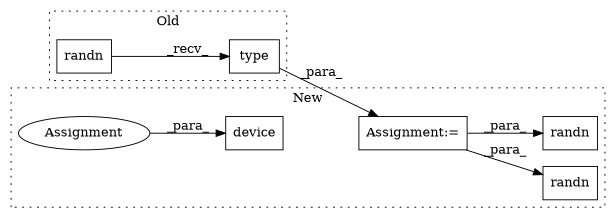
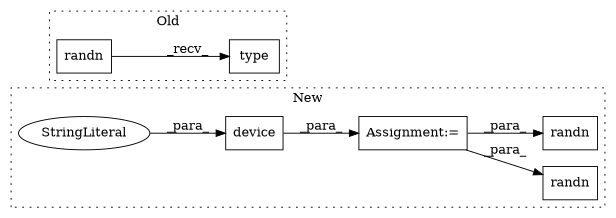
edge "type" -> "Assignment:=": now "device" -> "Assignment:="
node "Assignment": label "Assignment" -> "StringLiteral"
